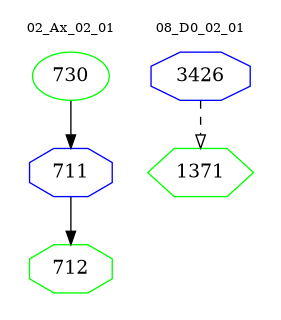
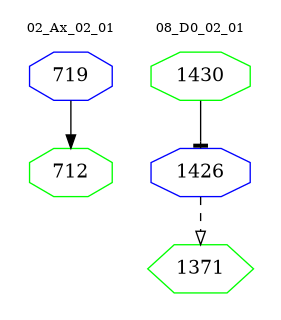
node "730": removed
node "1430": added
node "3426": label "3426" -> "1426"
node "711": label "711" -> "719"
